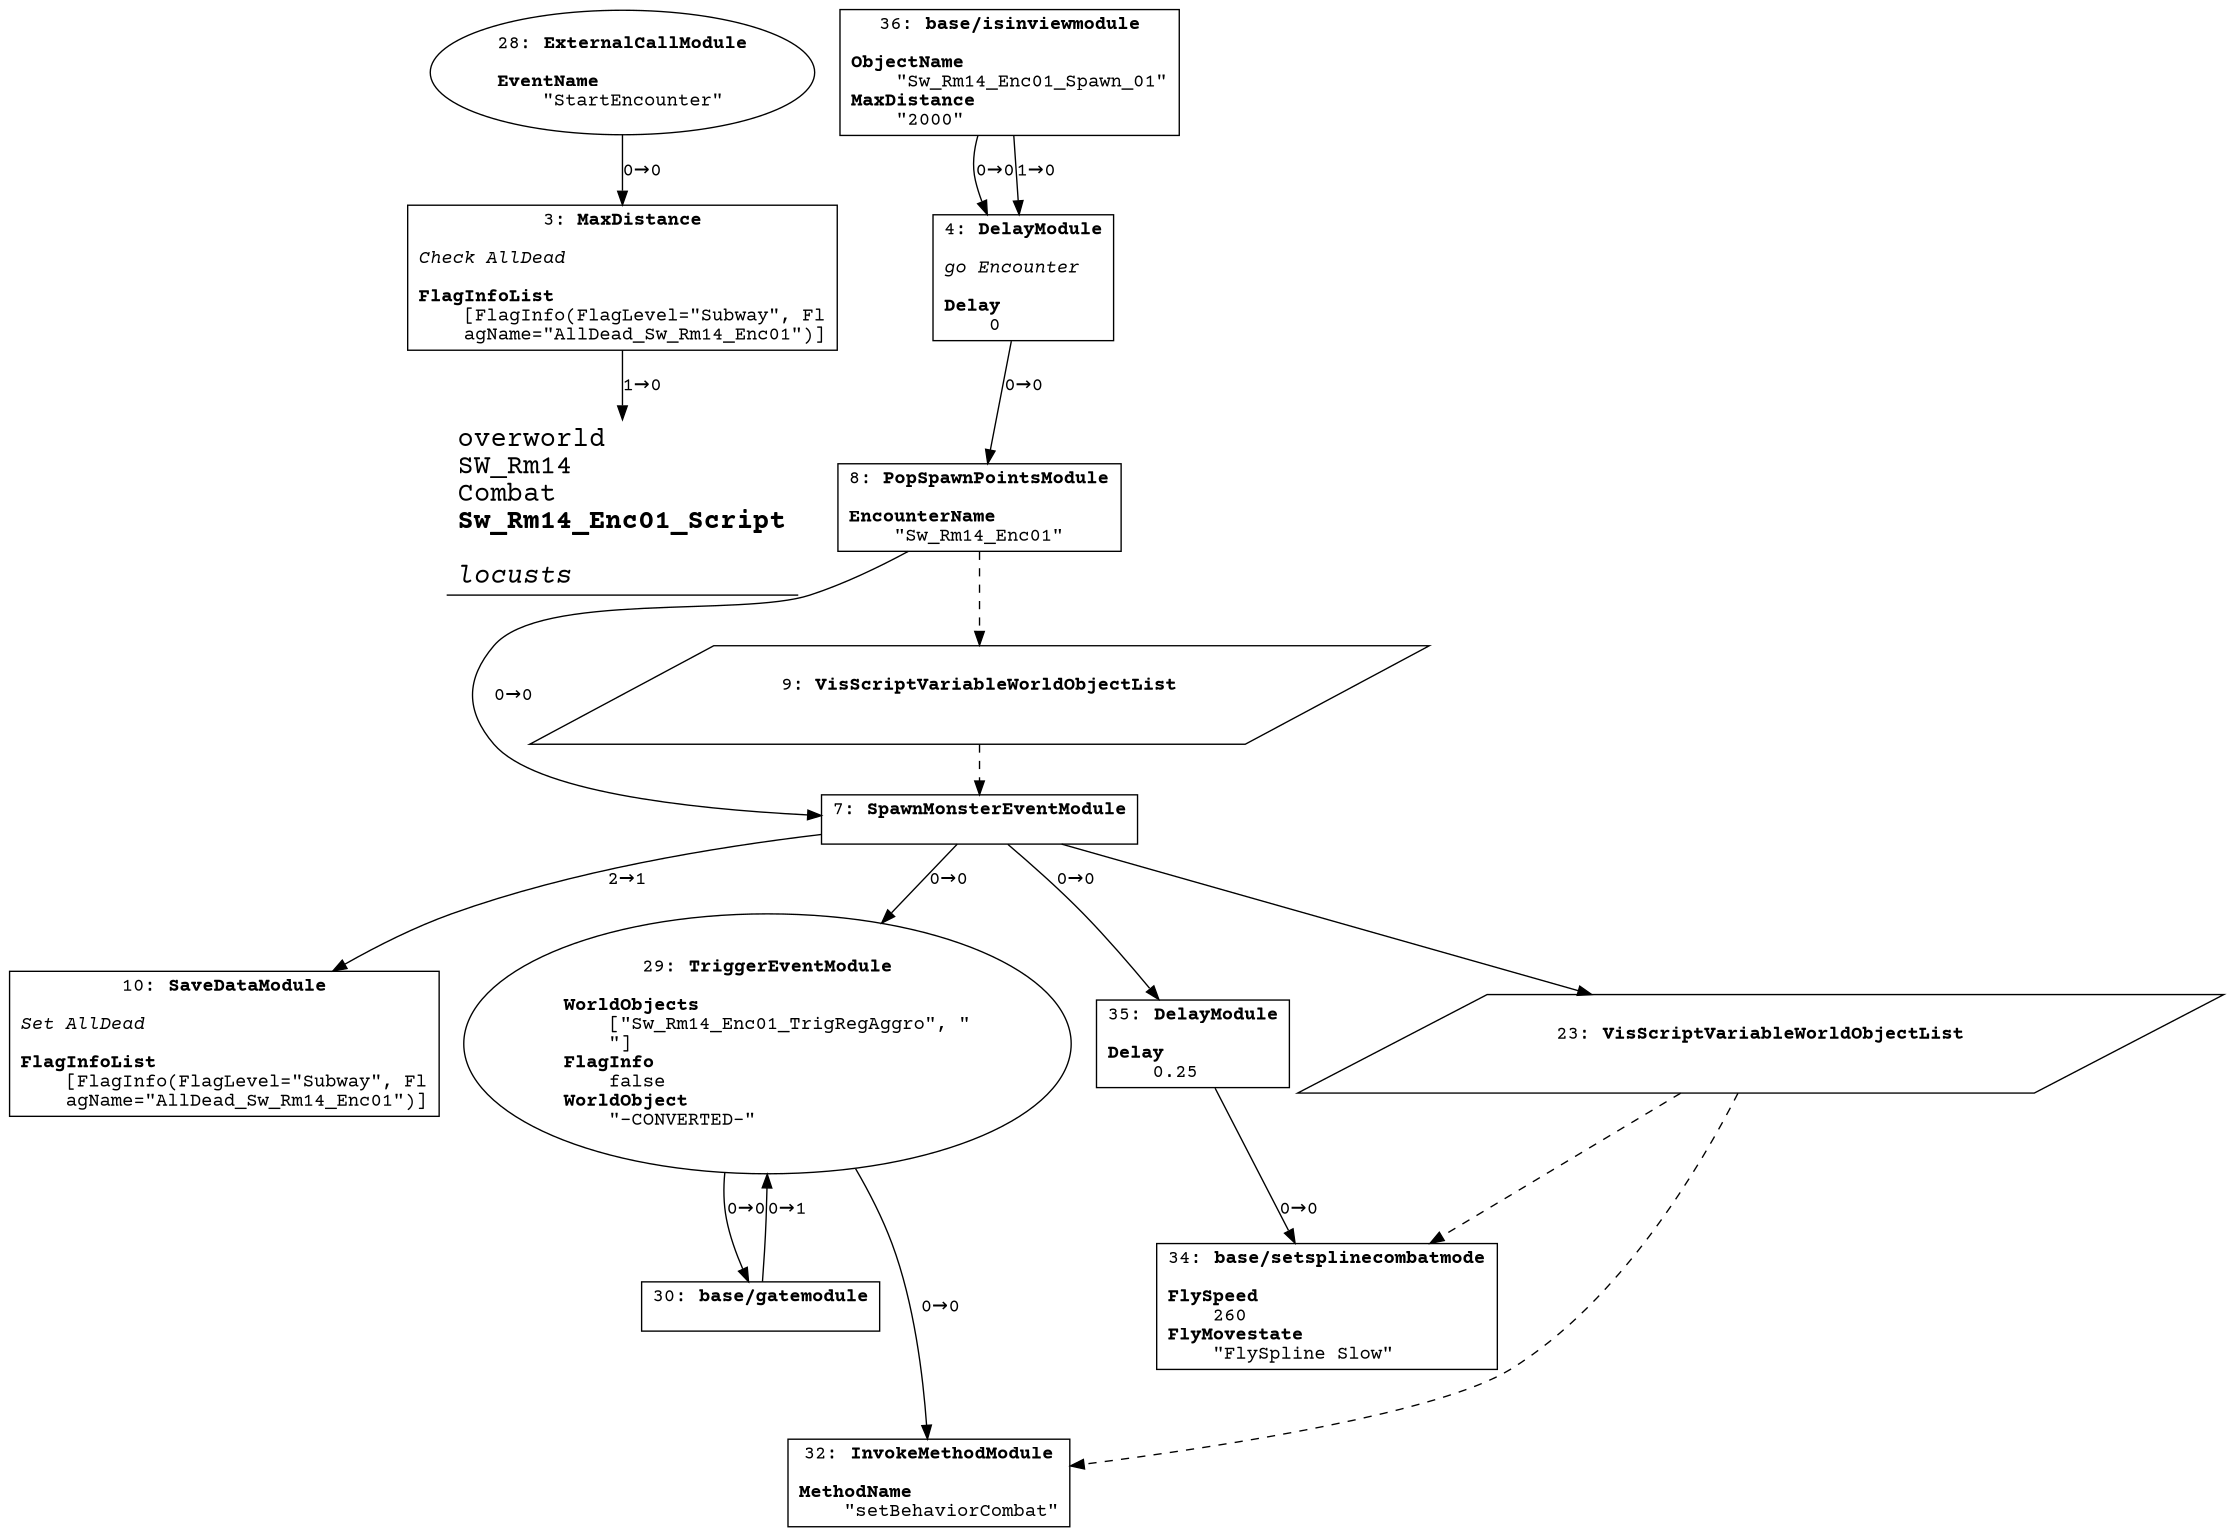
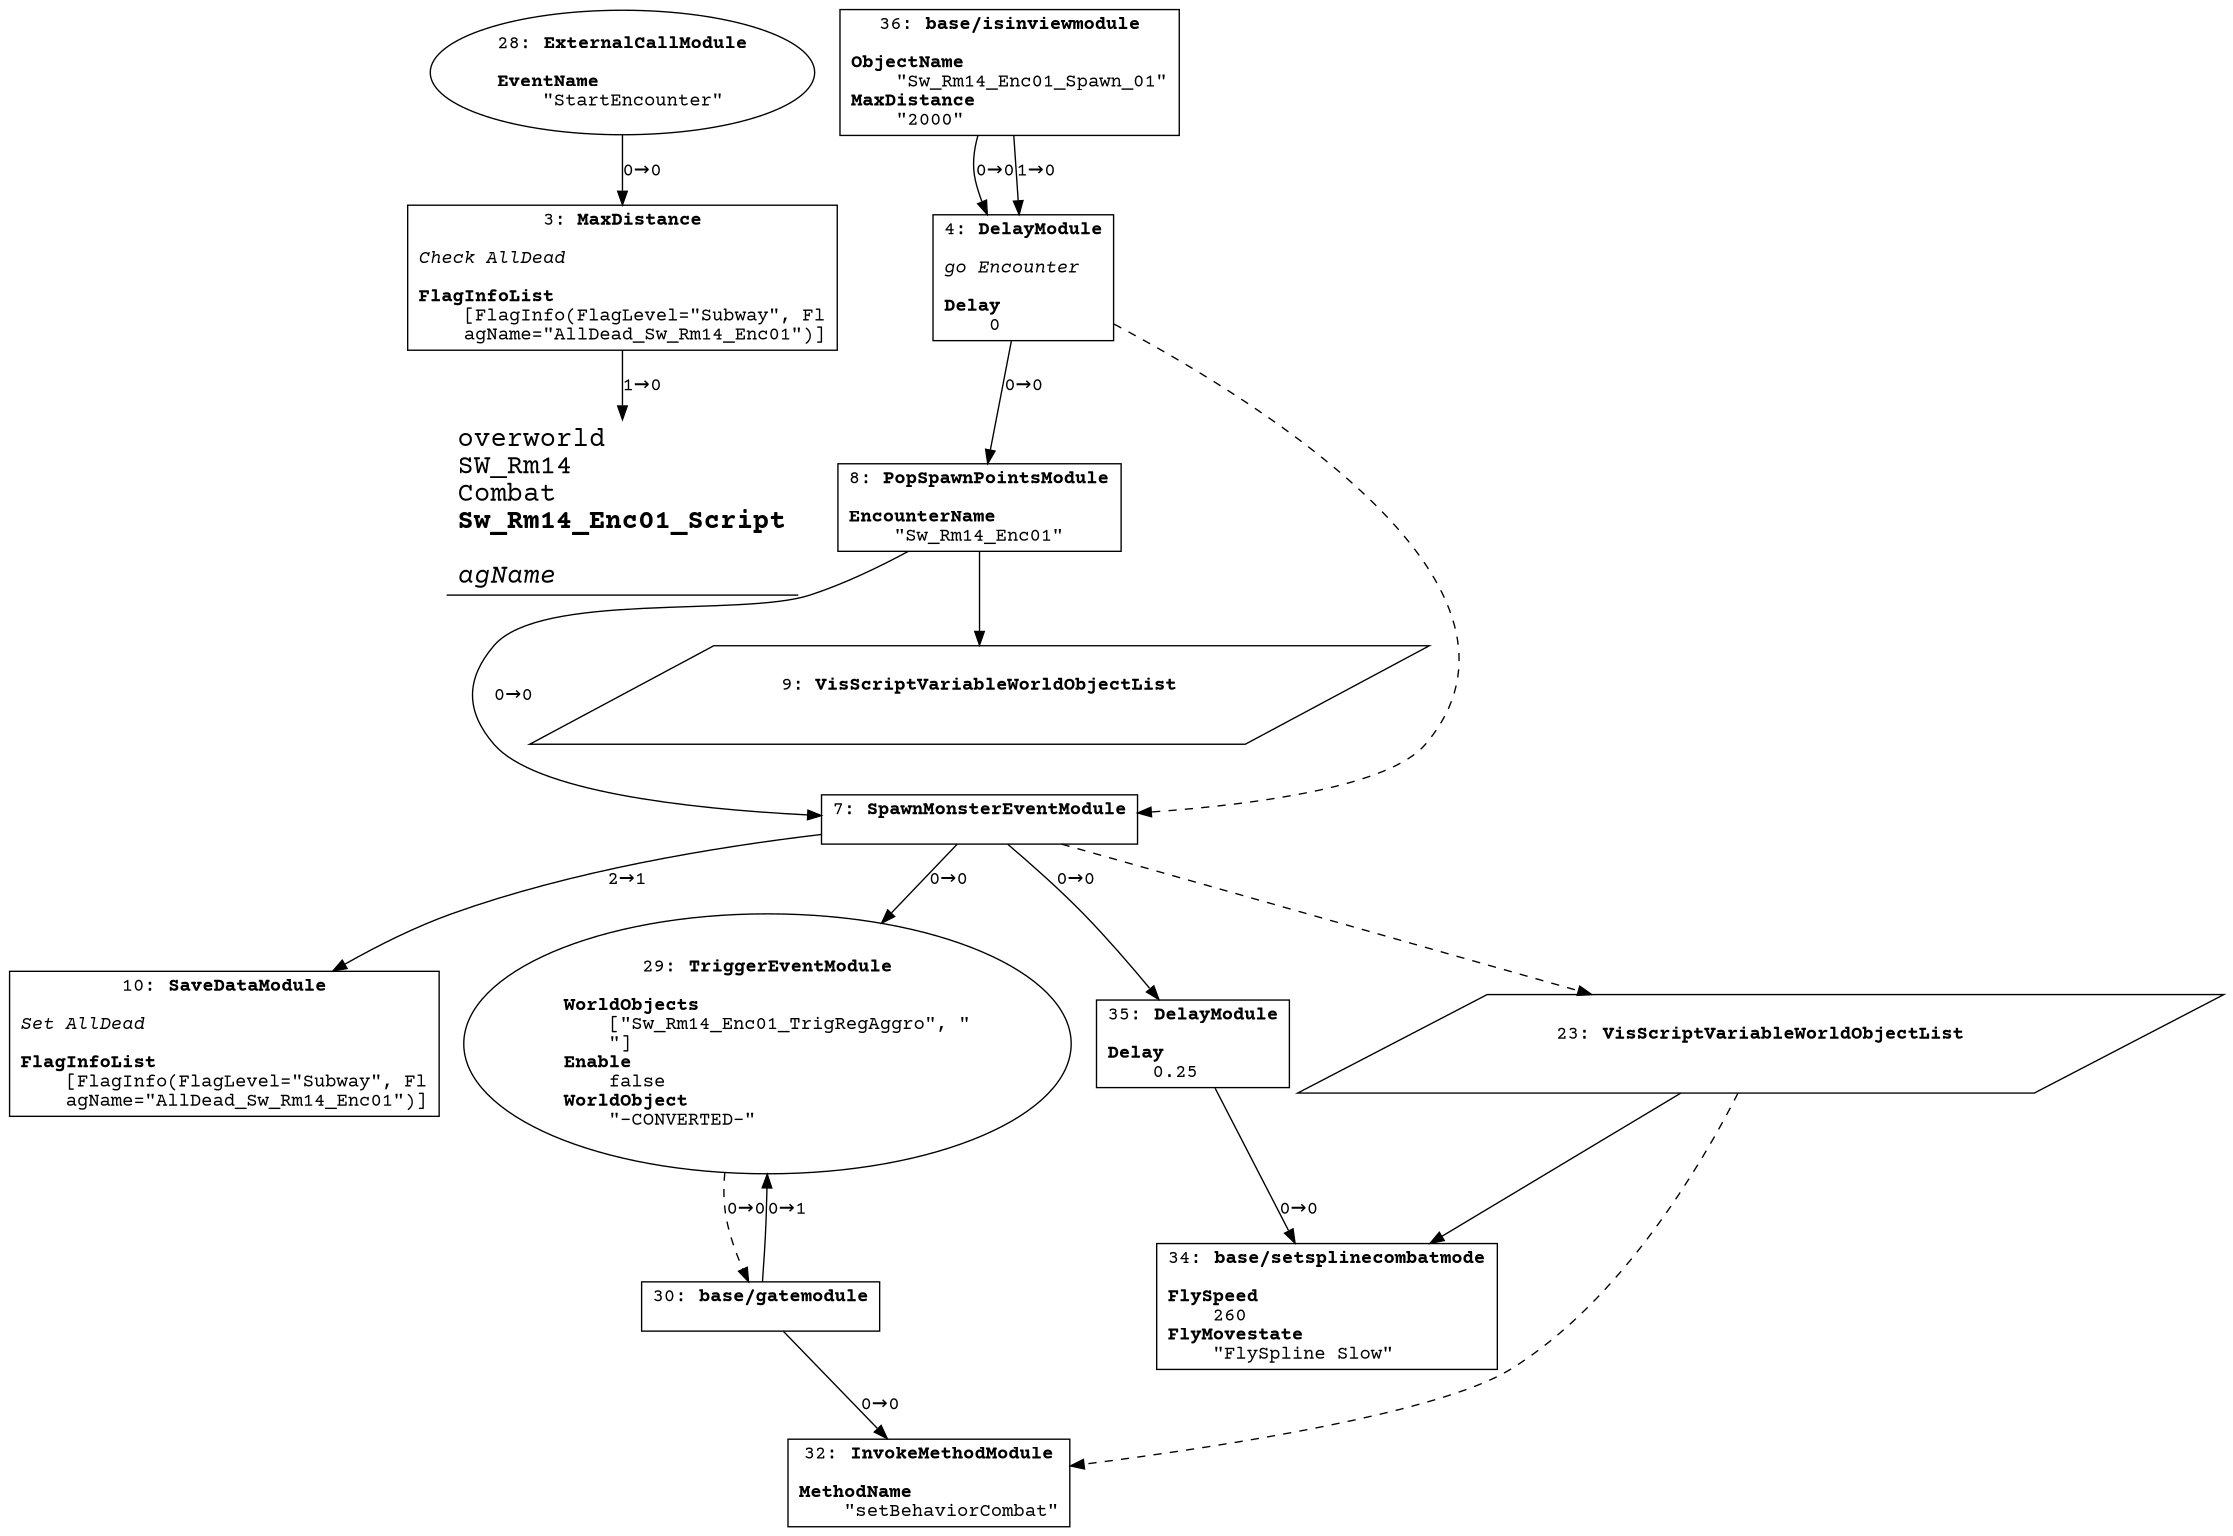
node "overworld": text "locusts" -> "agName"
edge "8:" -> "9:": style dashed -> solid
edge "9:" -> "7:": now "4:" -> "7:"
edge "7:" -> "23:": style solid -> dashed
node "29:": text "FlagInfo" -> "Enable"
edge "23:" -> "34:": style dashed -> solid
edge "29:" -> "30:": style solid -> dashed
edge "29:" -> "32:": now "30:" -> "32:"
